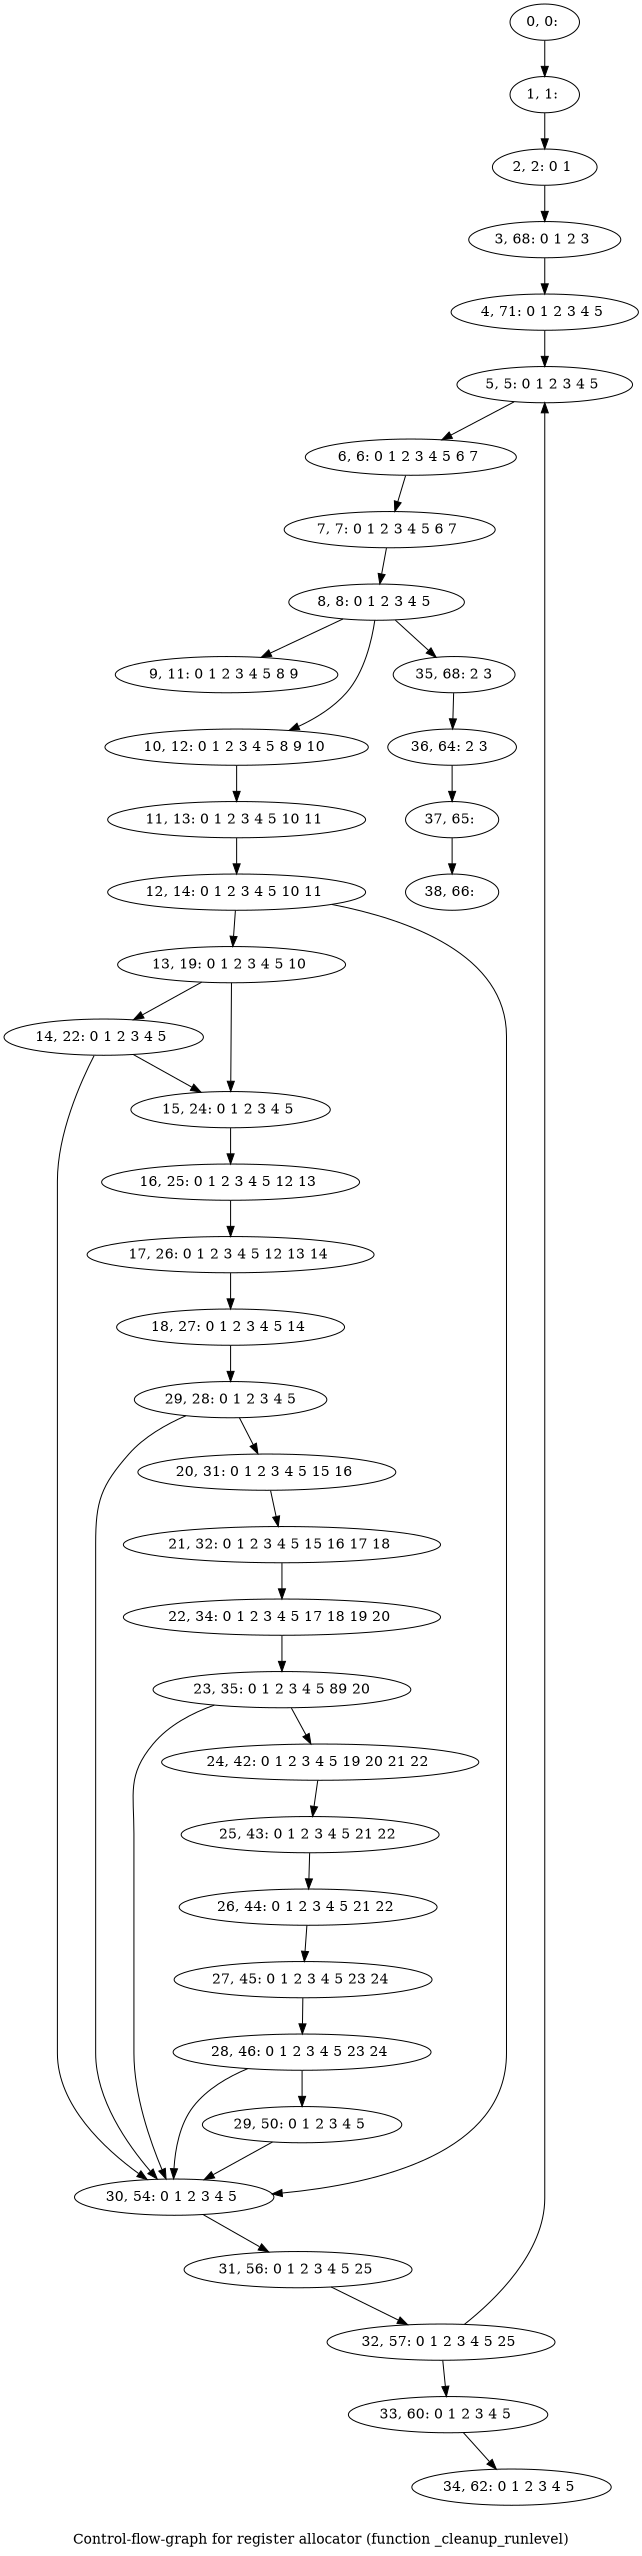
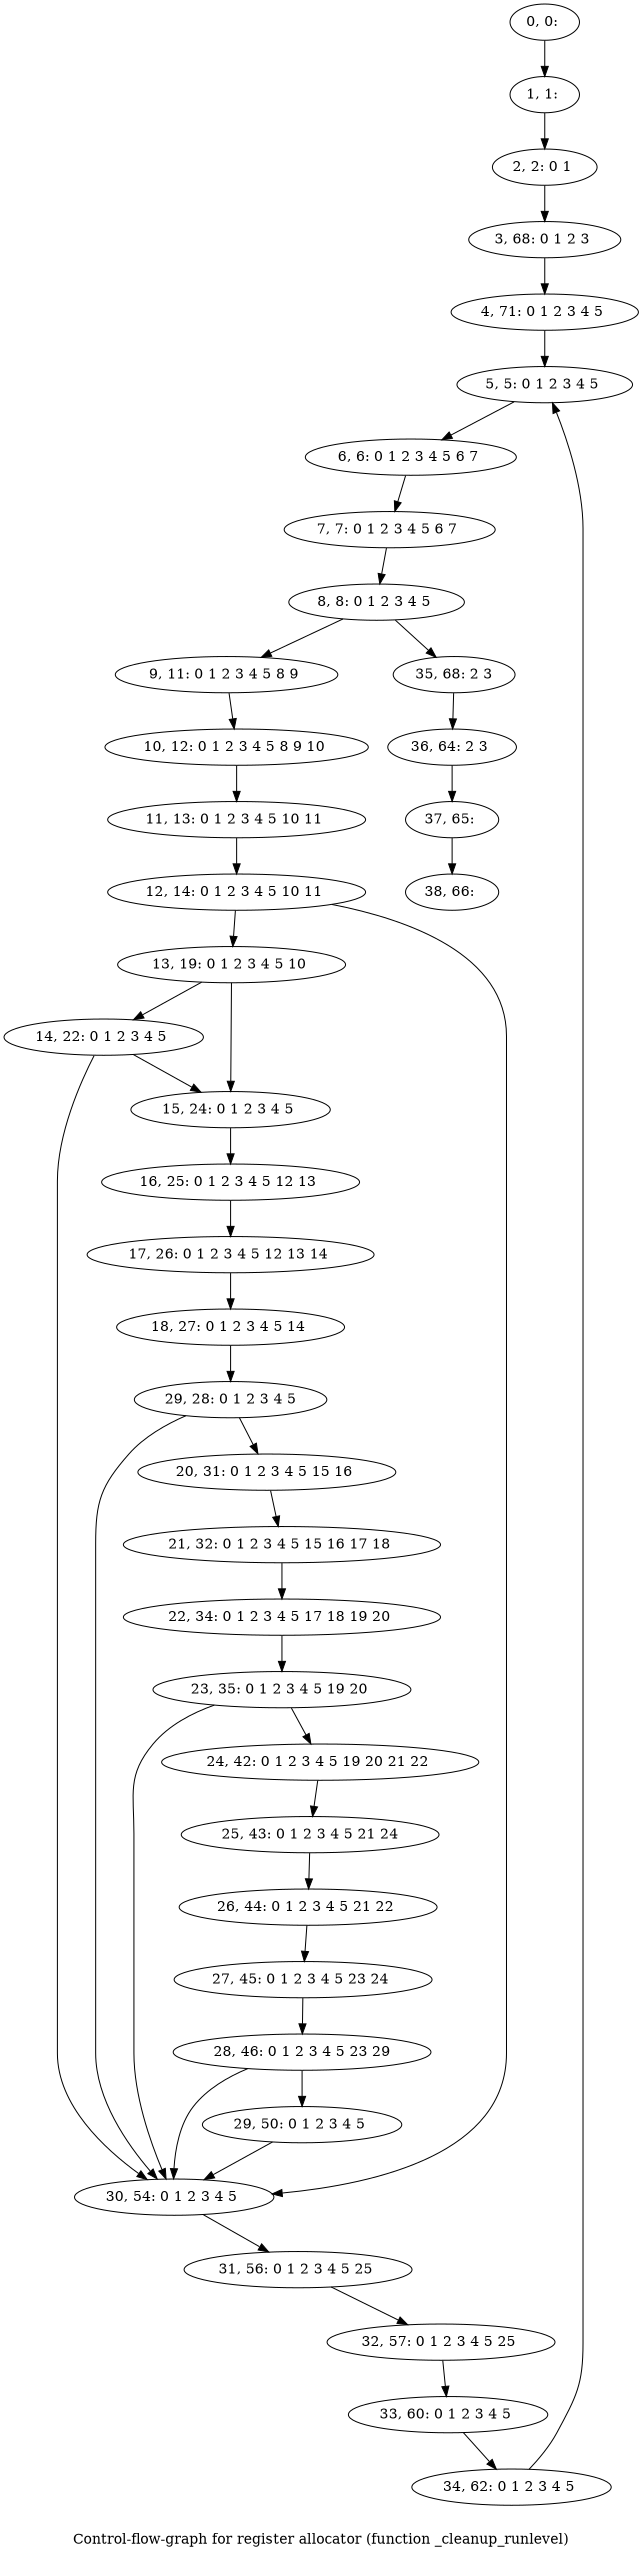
edge "8, 8: 0 1 2 3 4 5" -> "10, 12: 0 1 2 3 4 5 8 9 10": now "9, 11: 0 1 2 3 4 5 8 9" -> "10, 12: 0 1 2 3 4 5 8 9 10"
edge "32, 57: 0 1 2 3 4 5 25" -> "5, 5: 0 1 2 3 4 5": now "34, 62: 0 1 2 3 4 5" -> "5, 5: 0 1 2 3 4 5"
node "23, 35: 0 1 2 3 4 5 89 20": label "23, 35: 0 1 2 3 4 5 89 20" -> "23, 35: 0 1 2 3 4 5 19 20"
node "25, 43: 0 1 2 3 4 5 21 22": label "25, 43: 0 1 2 3 4 5 21 22" -> "25, 43: 0 1 2 3 4 5 21 24"
node "28, 46: 0 1 2 3 4 5 23 24": label "28, 46: 0 1 2 3 4 5 23 24" -> "28, 46: 0 1 2 3 4 5 23 29"
